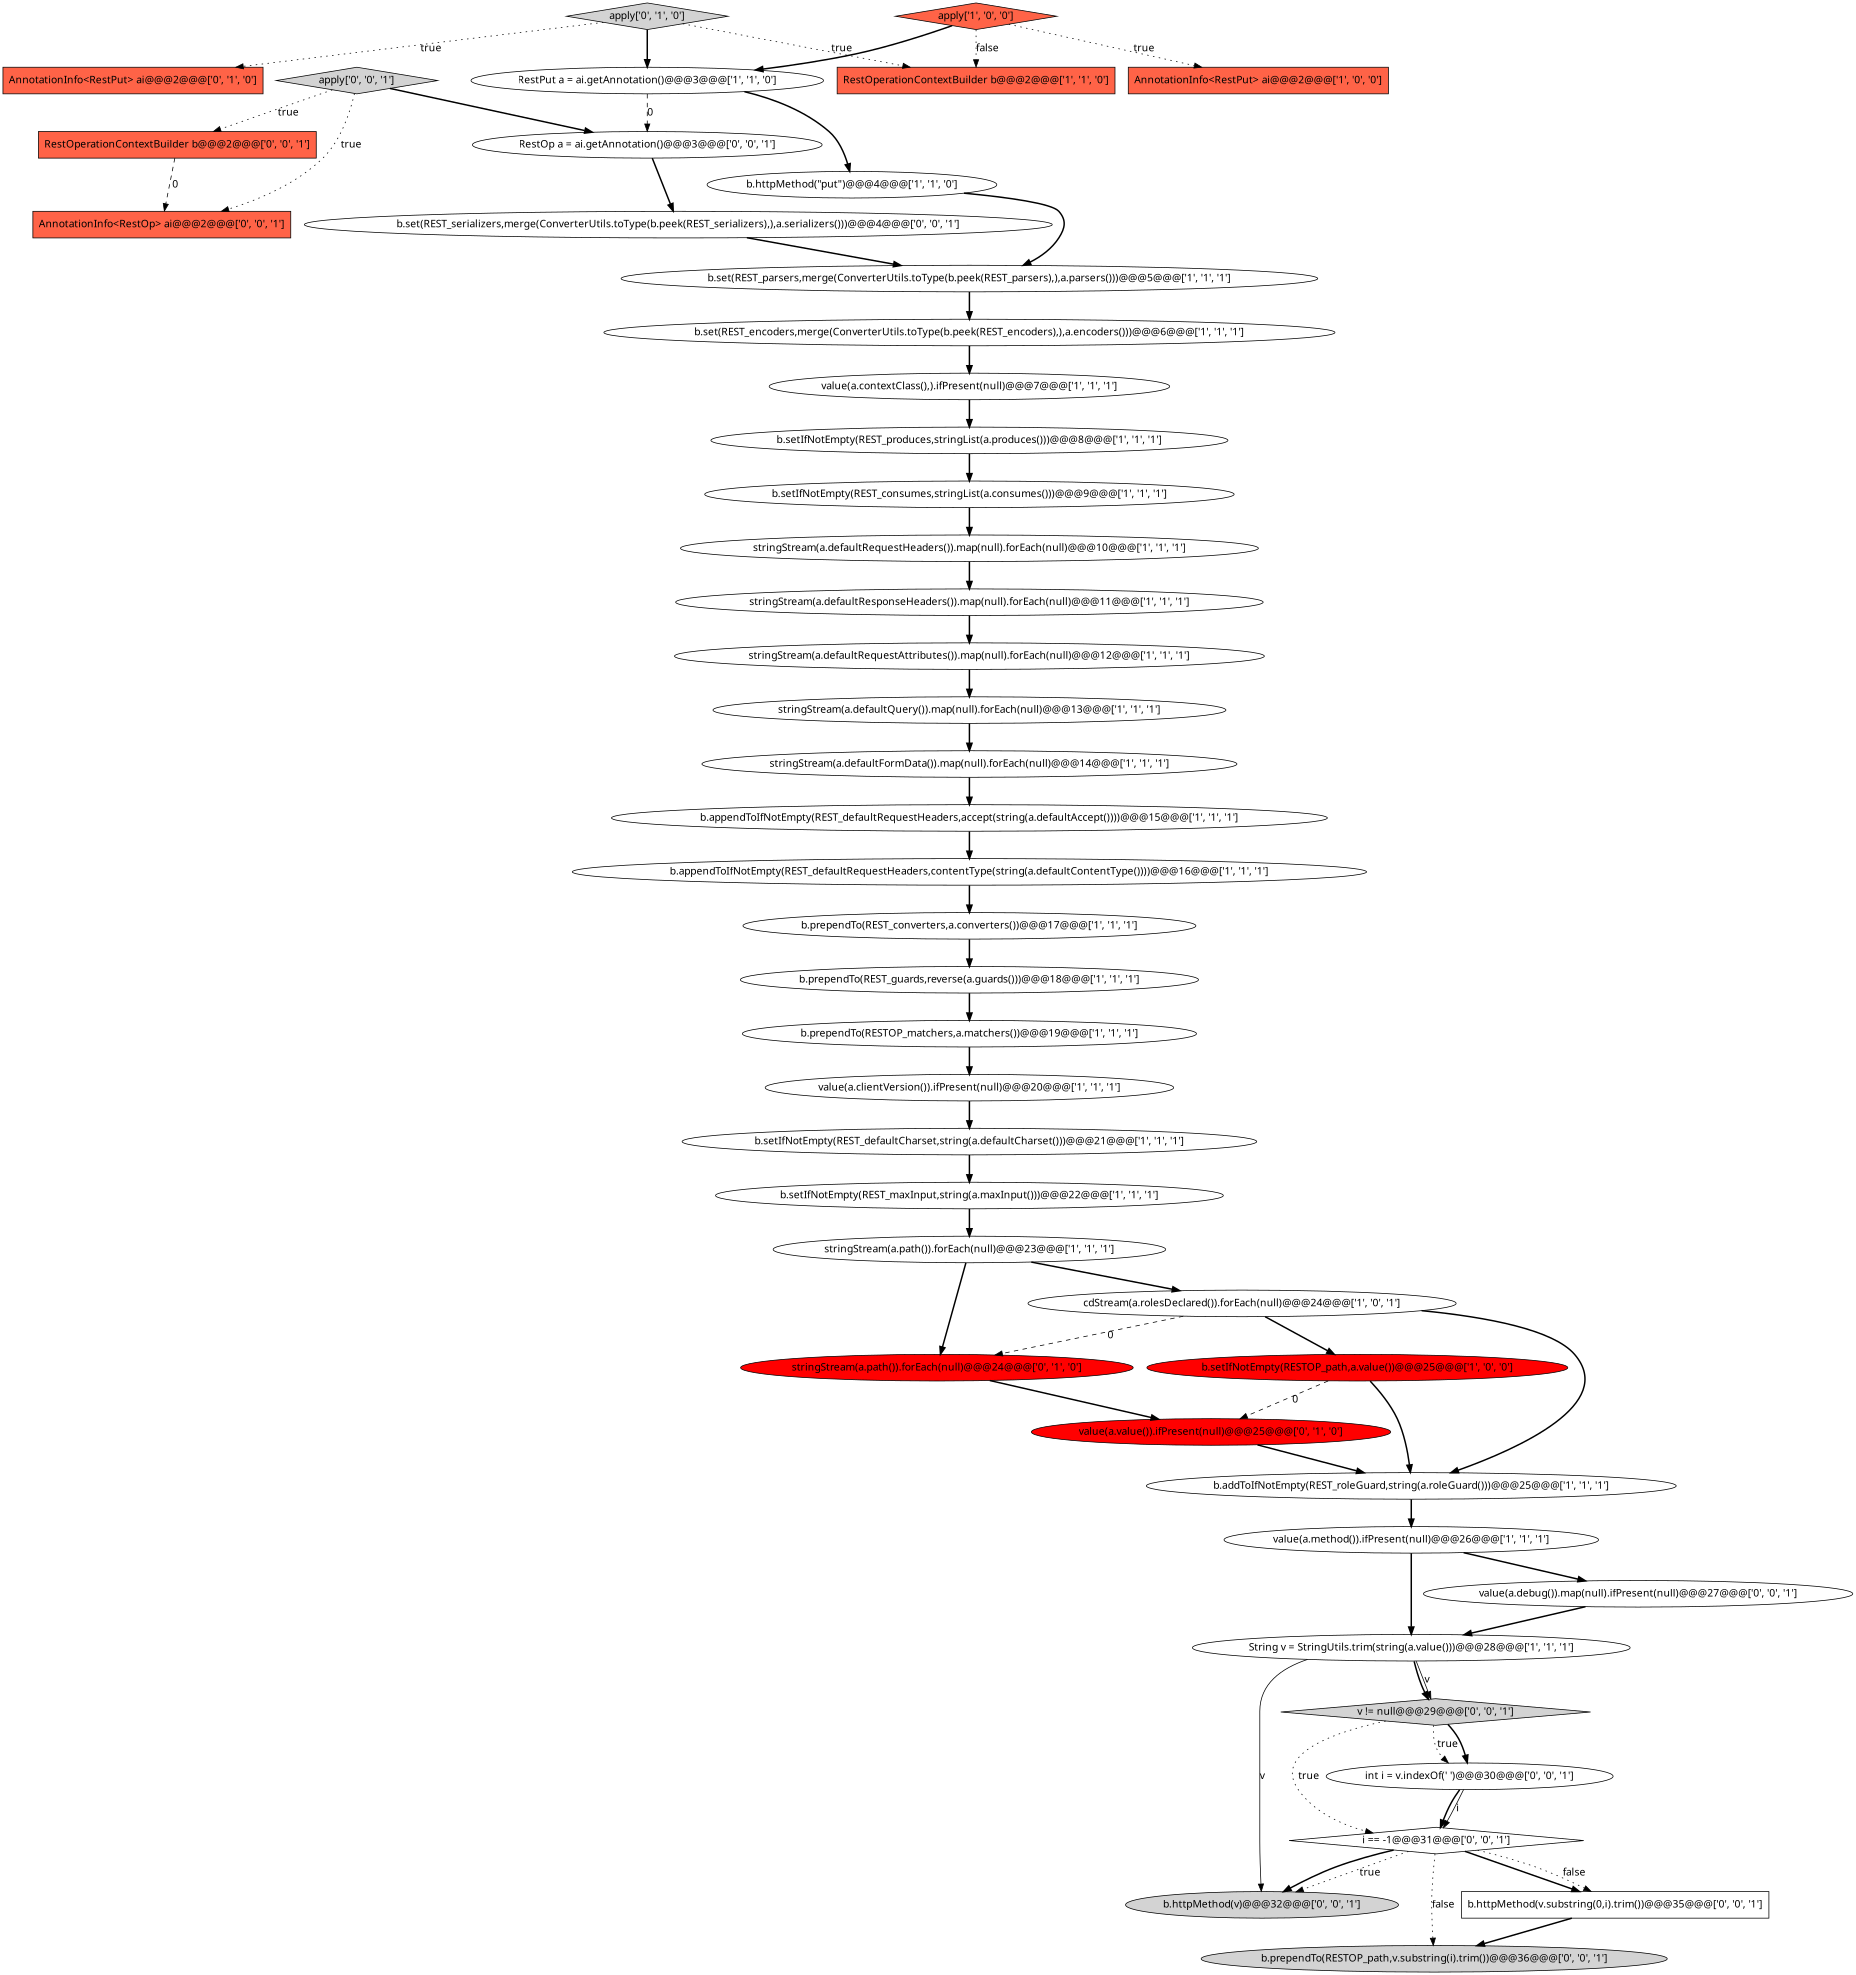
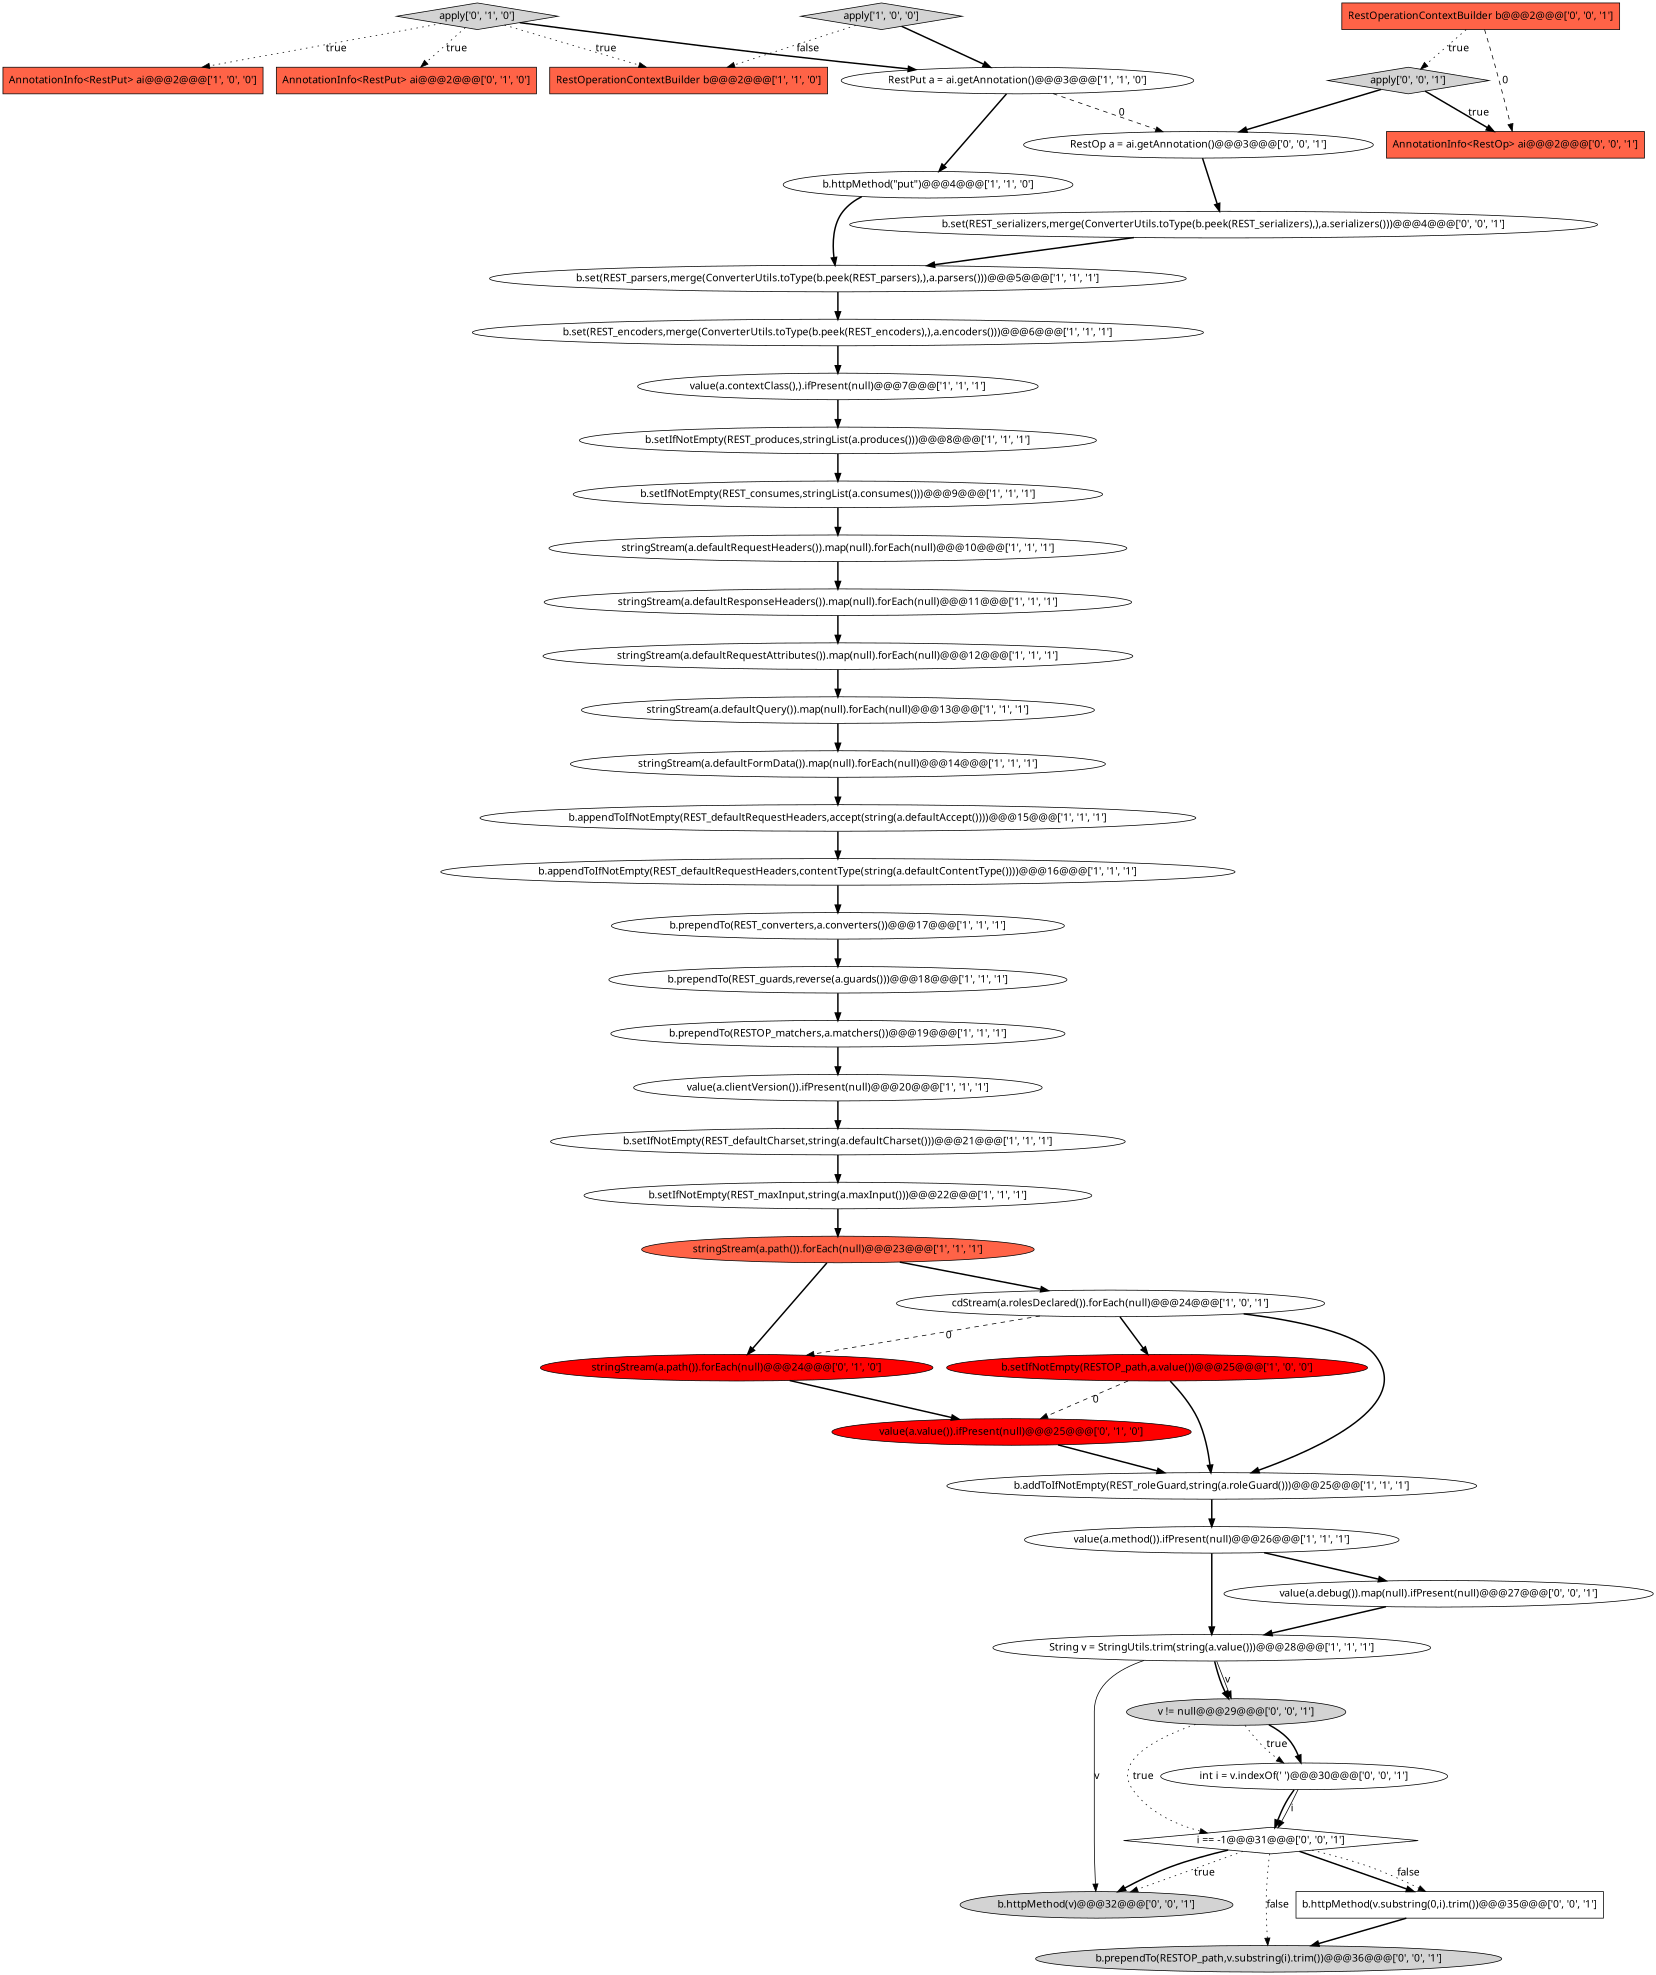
node "apply['1', '0', '0']": fillcolor tomato -> lightgray
edge "apply['1', '0', '0']" -> "AnnotationInfo<RestPut> ai@@@2@@@['1', '0', '0']": now "apply['0', '1', '0']" -> "AnnotationInfo<RestPut> ai@@@2@@@['1', '0', '0']"
edge "apply['0', '0', '1']" -> "RestOperationContextBuilder b@@@2@@@['0', '0', '1']": reversed
edge "apply['0', '0', '1']" -> "AnnotationInfo<RestOp> ai@@@2@@@['0', '0', '1']": style dotted -> bold
node "stringStream(a.path()).forEach(null)@@@23@@@['1', '1', '1']": fillcolor white -> tomato
node "v != null@@@29@@@['0', '0', '1']": shape diamond -> ellipse
